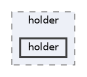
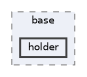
cluster "holder": label "holder" -> "base"
